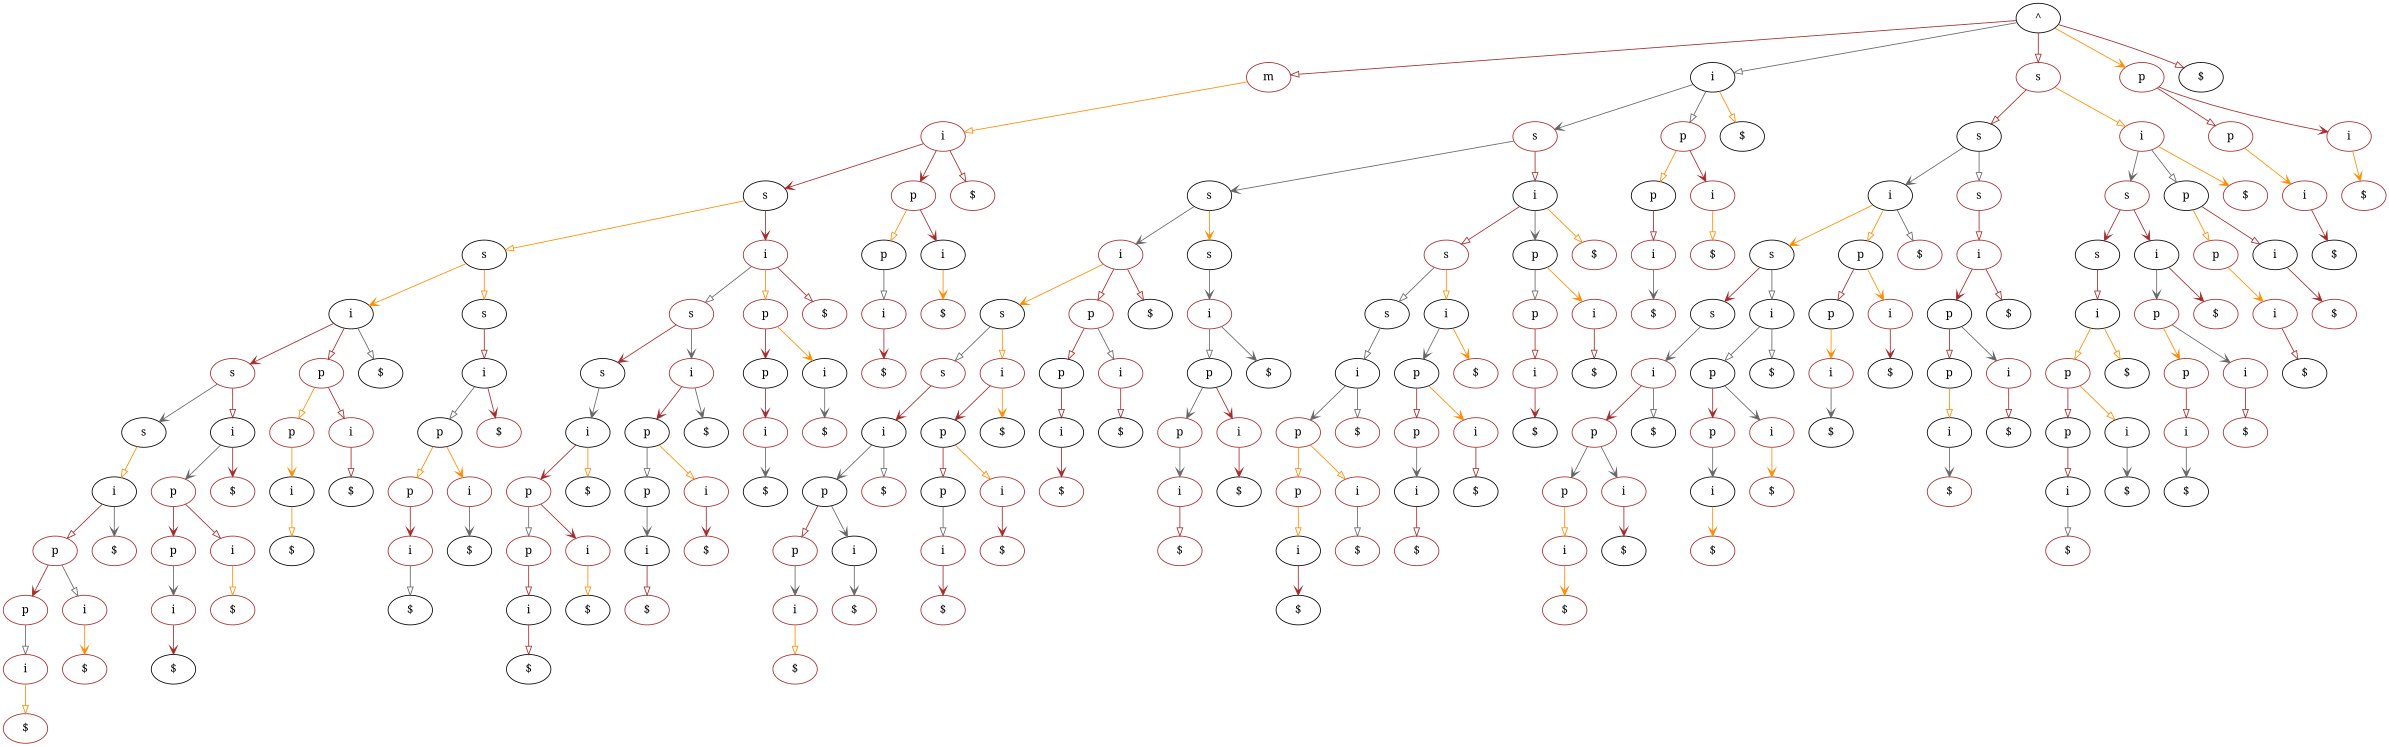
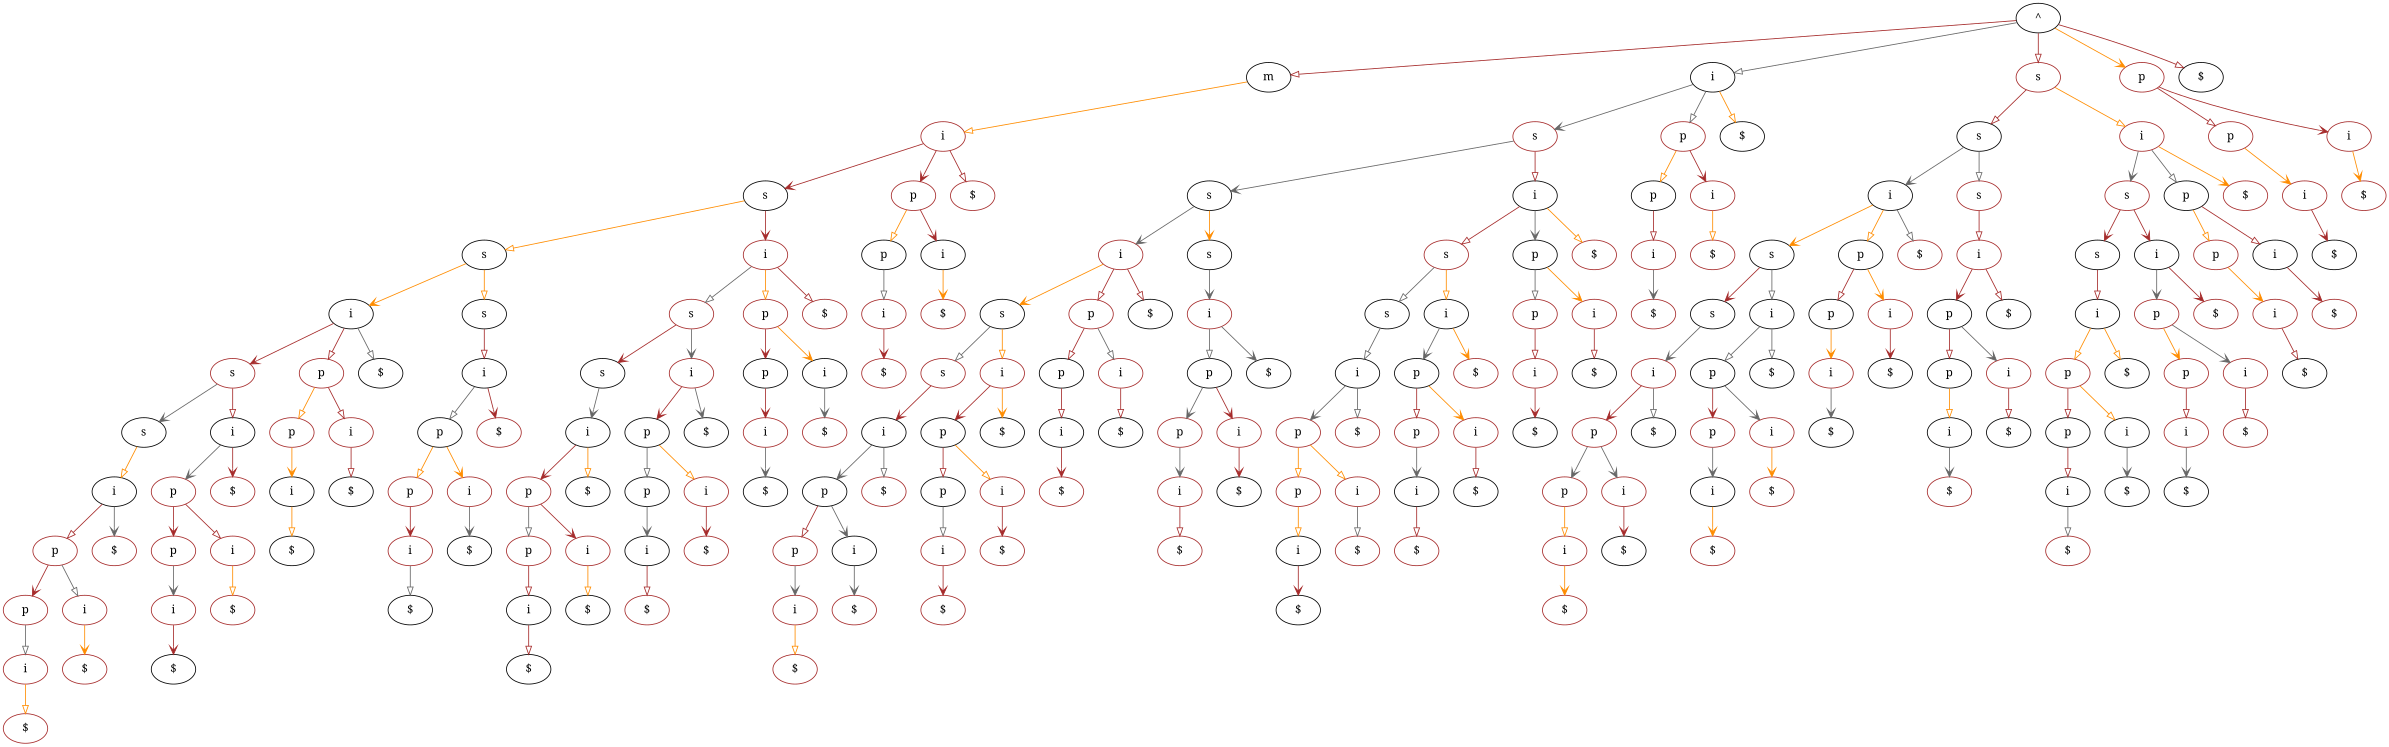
node "m": color brown -> black
